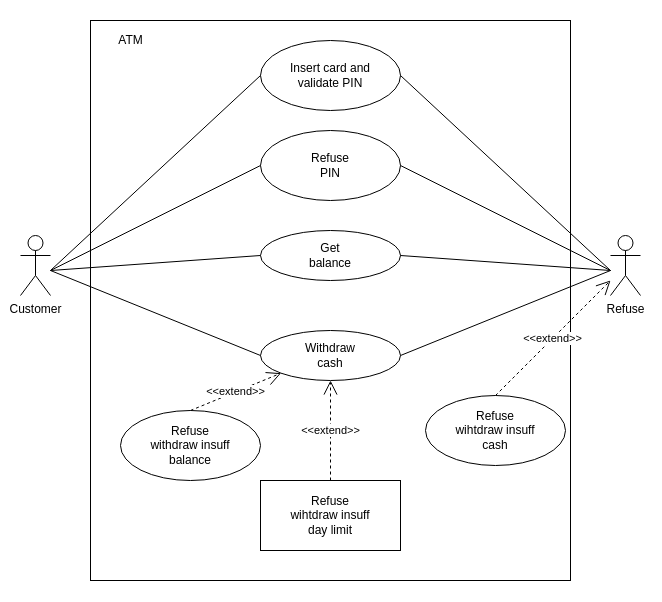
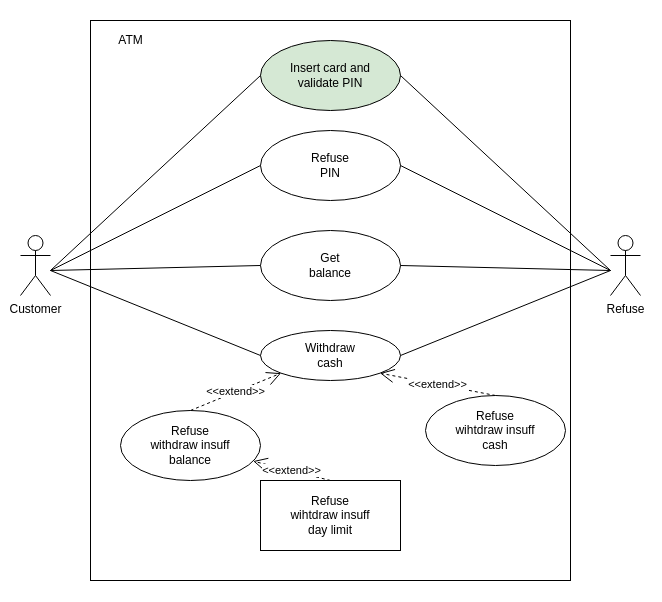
node "Insert card and validate PIN": fillcolor #ffffff -> #d5e8d4
node "Get balance": size 140x50 -> 140x70
edge "Refuse wihtdraw insuff cash" -> "Refuse": now "Refuse wihtdraw insuff cash" -> "Withdraw cash"
edge "Refuse wihtdraw insuff day limit" -> "Withdraw cash": now "Refuse wihtdraw insuff day limit" -> "Refuse withdraw insuff balance"
